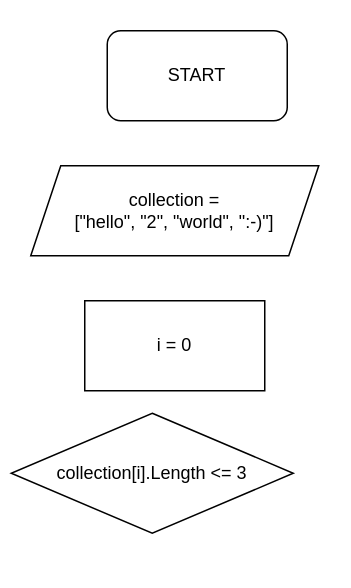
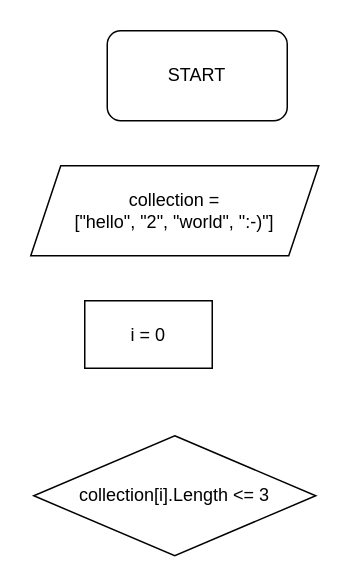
node "i = 0": size 180x90 -> 128x68
node "collection[i].Length <= 3": moved (152, 473) -> (175, 496)
